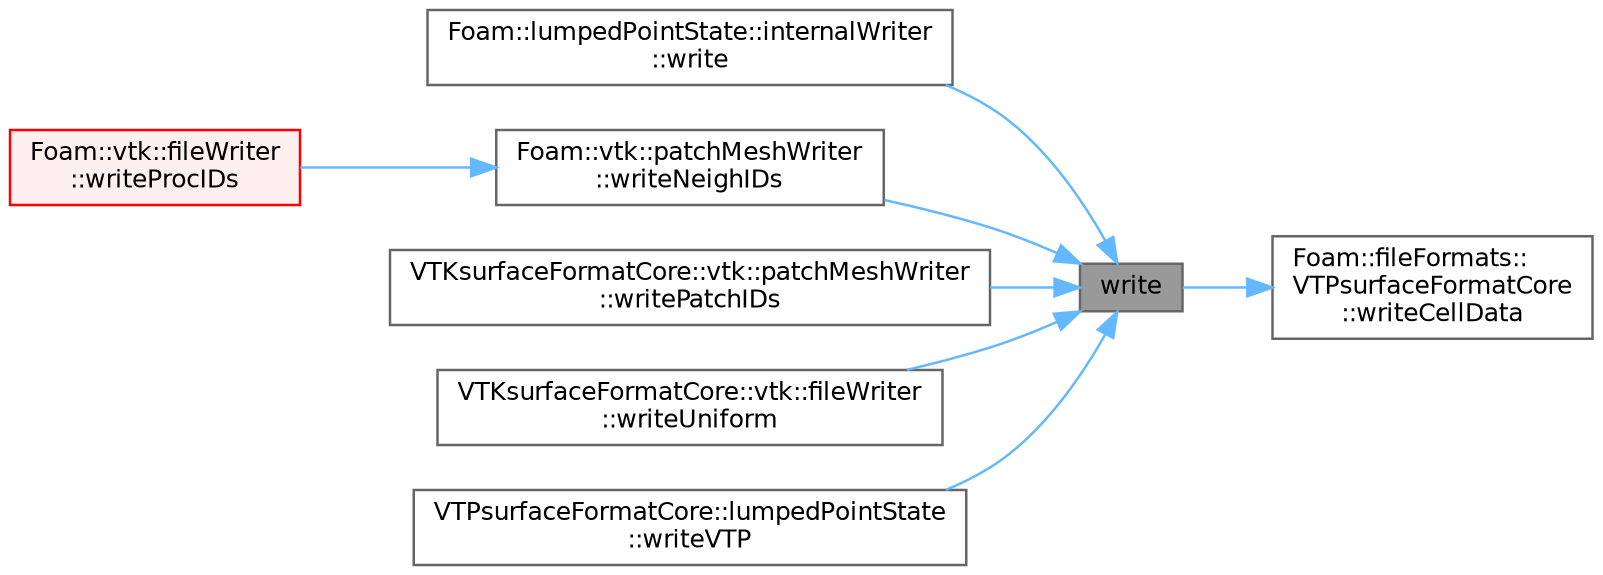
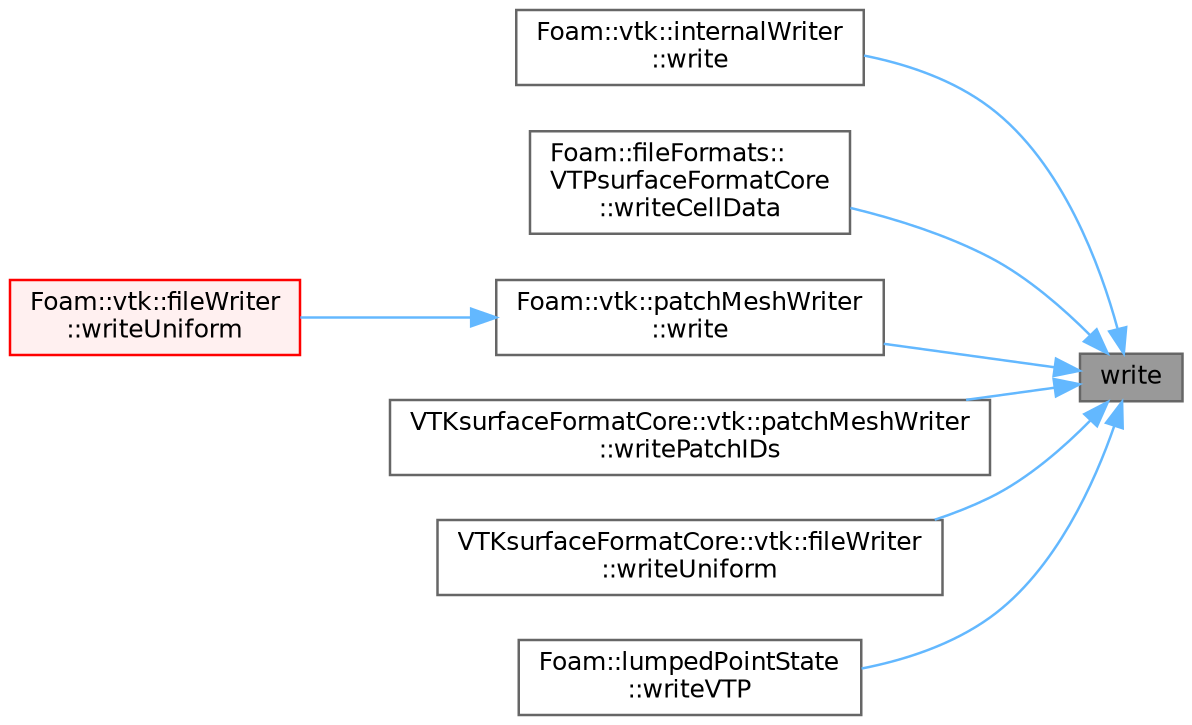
node "Foam::lumpedPointState::internalWriter ::write": label "Foam::lumpedPointState::internalWriter ::write" -> "Foam::vtk::internalWriter ::write"
node "Foam::vtk::fileWriter ::writeProcIDs": label "Foam::vtk::fileWriter ::writeProcIDs" -> "Foam::vtk::fileWriter ::writeUniform"
node "Foam::vtk::patchMeshWriter ::writeNeighIDs": label "Foam::vtk::patchMeshWriter ::writeNeighIDs" -> "Foam::vtk::patchMeshWriter ::write"
edge "write" -> "Foam::fileFormats:: VTPsurfaceFormatCore ::writeCellData": reversed
node "VTPsurfaceFormatCore::lumpedPointState ::writeVTP": label "VTPsurfaceFormatCore::lumpedPointState ::writeVTP" -> "Foam::lumpedPointState ::writeVTP"
